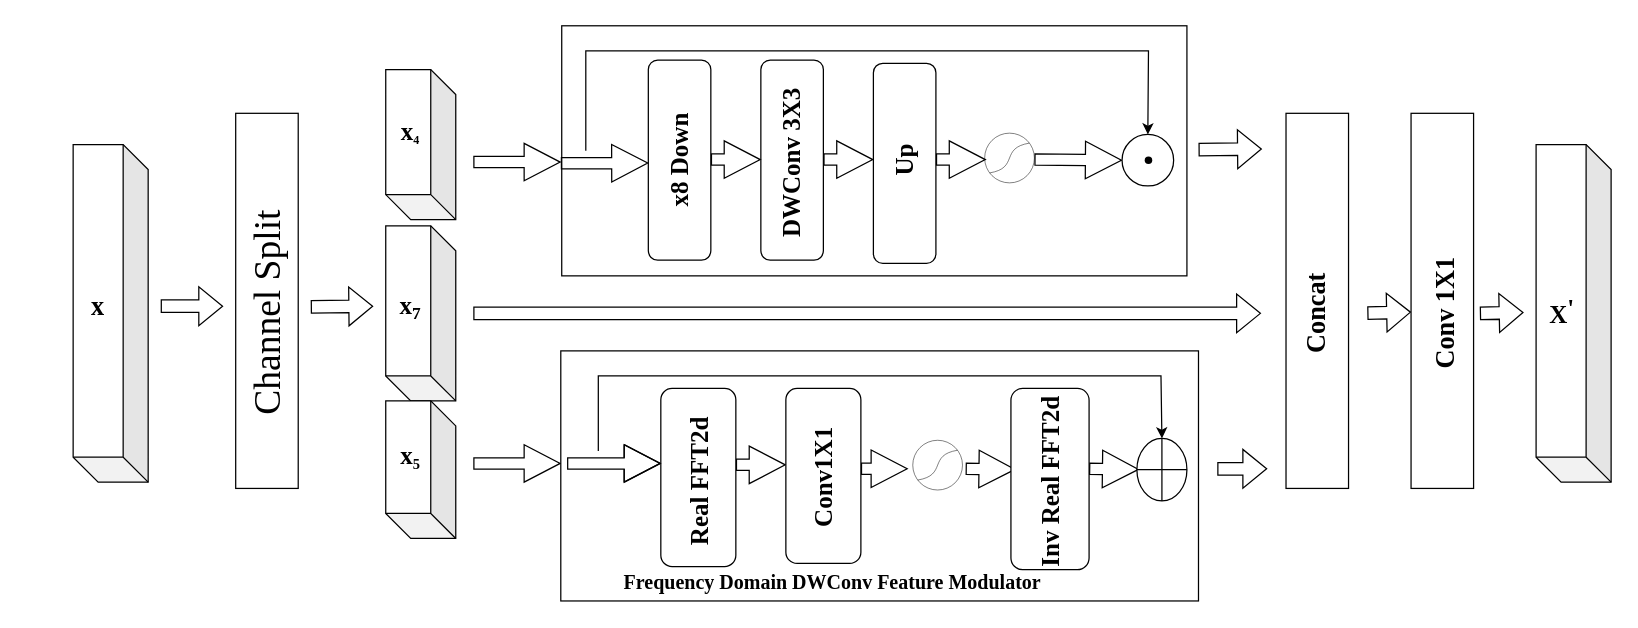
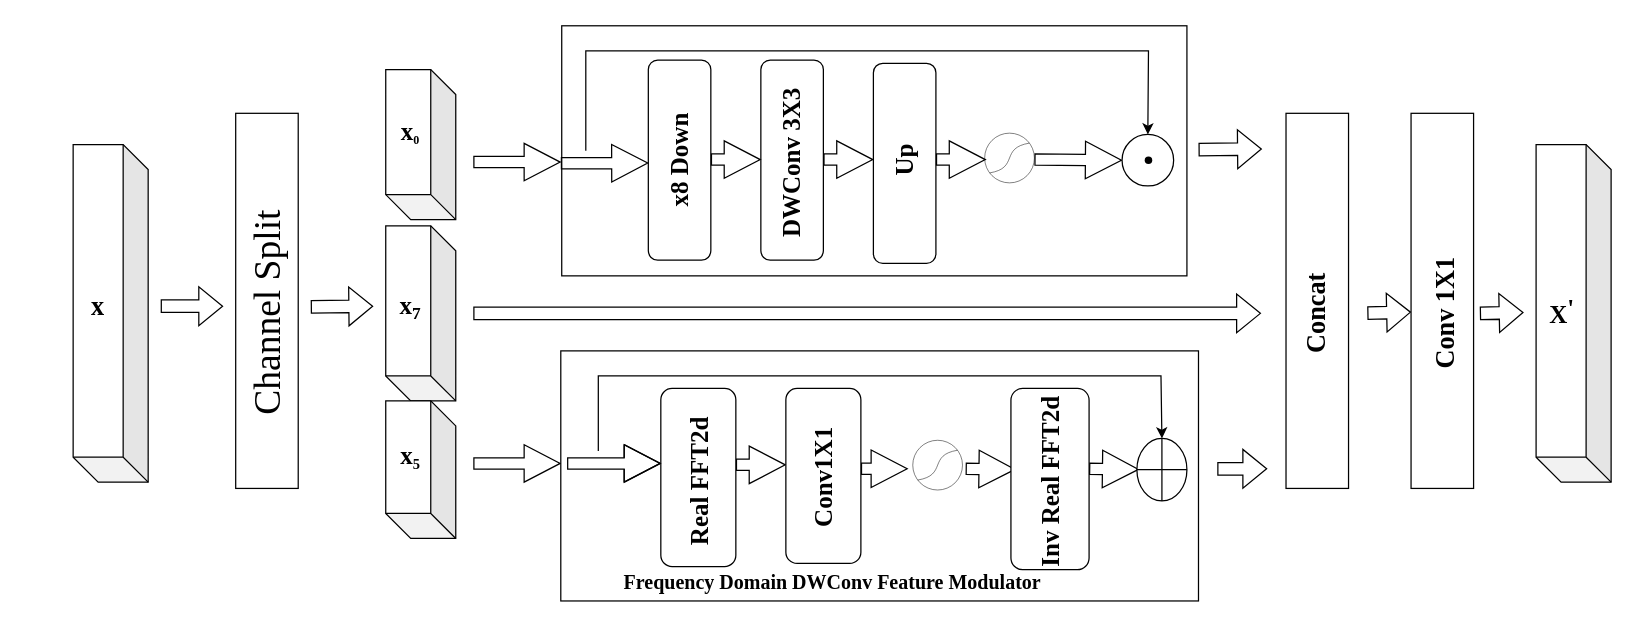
node "x4": label "x4" -> "x0"
